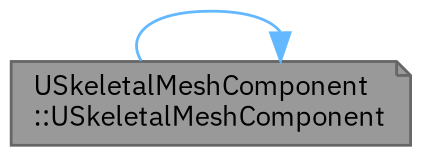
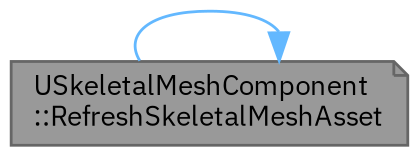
node "USkeletalMeshComponent ::USkeletalMeshComponent": label "USkeletalMeshComponent ::USkeletalMeshComponent" -> "USkeletalMeshComponent ::RefreshSkeletalMeshAsset"
